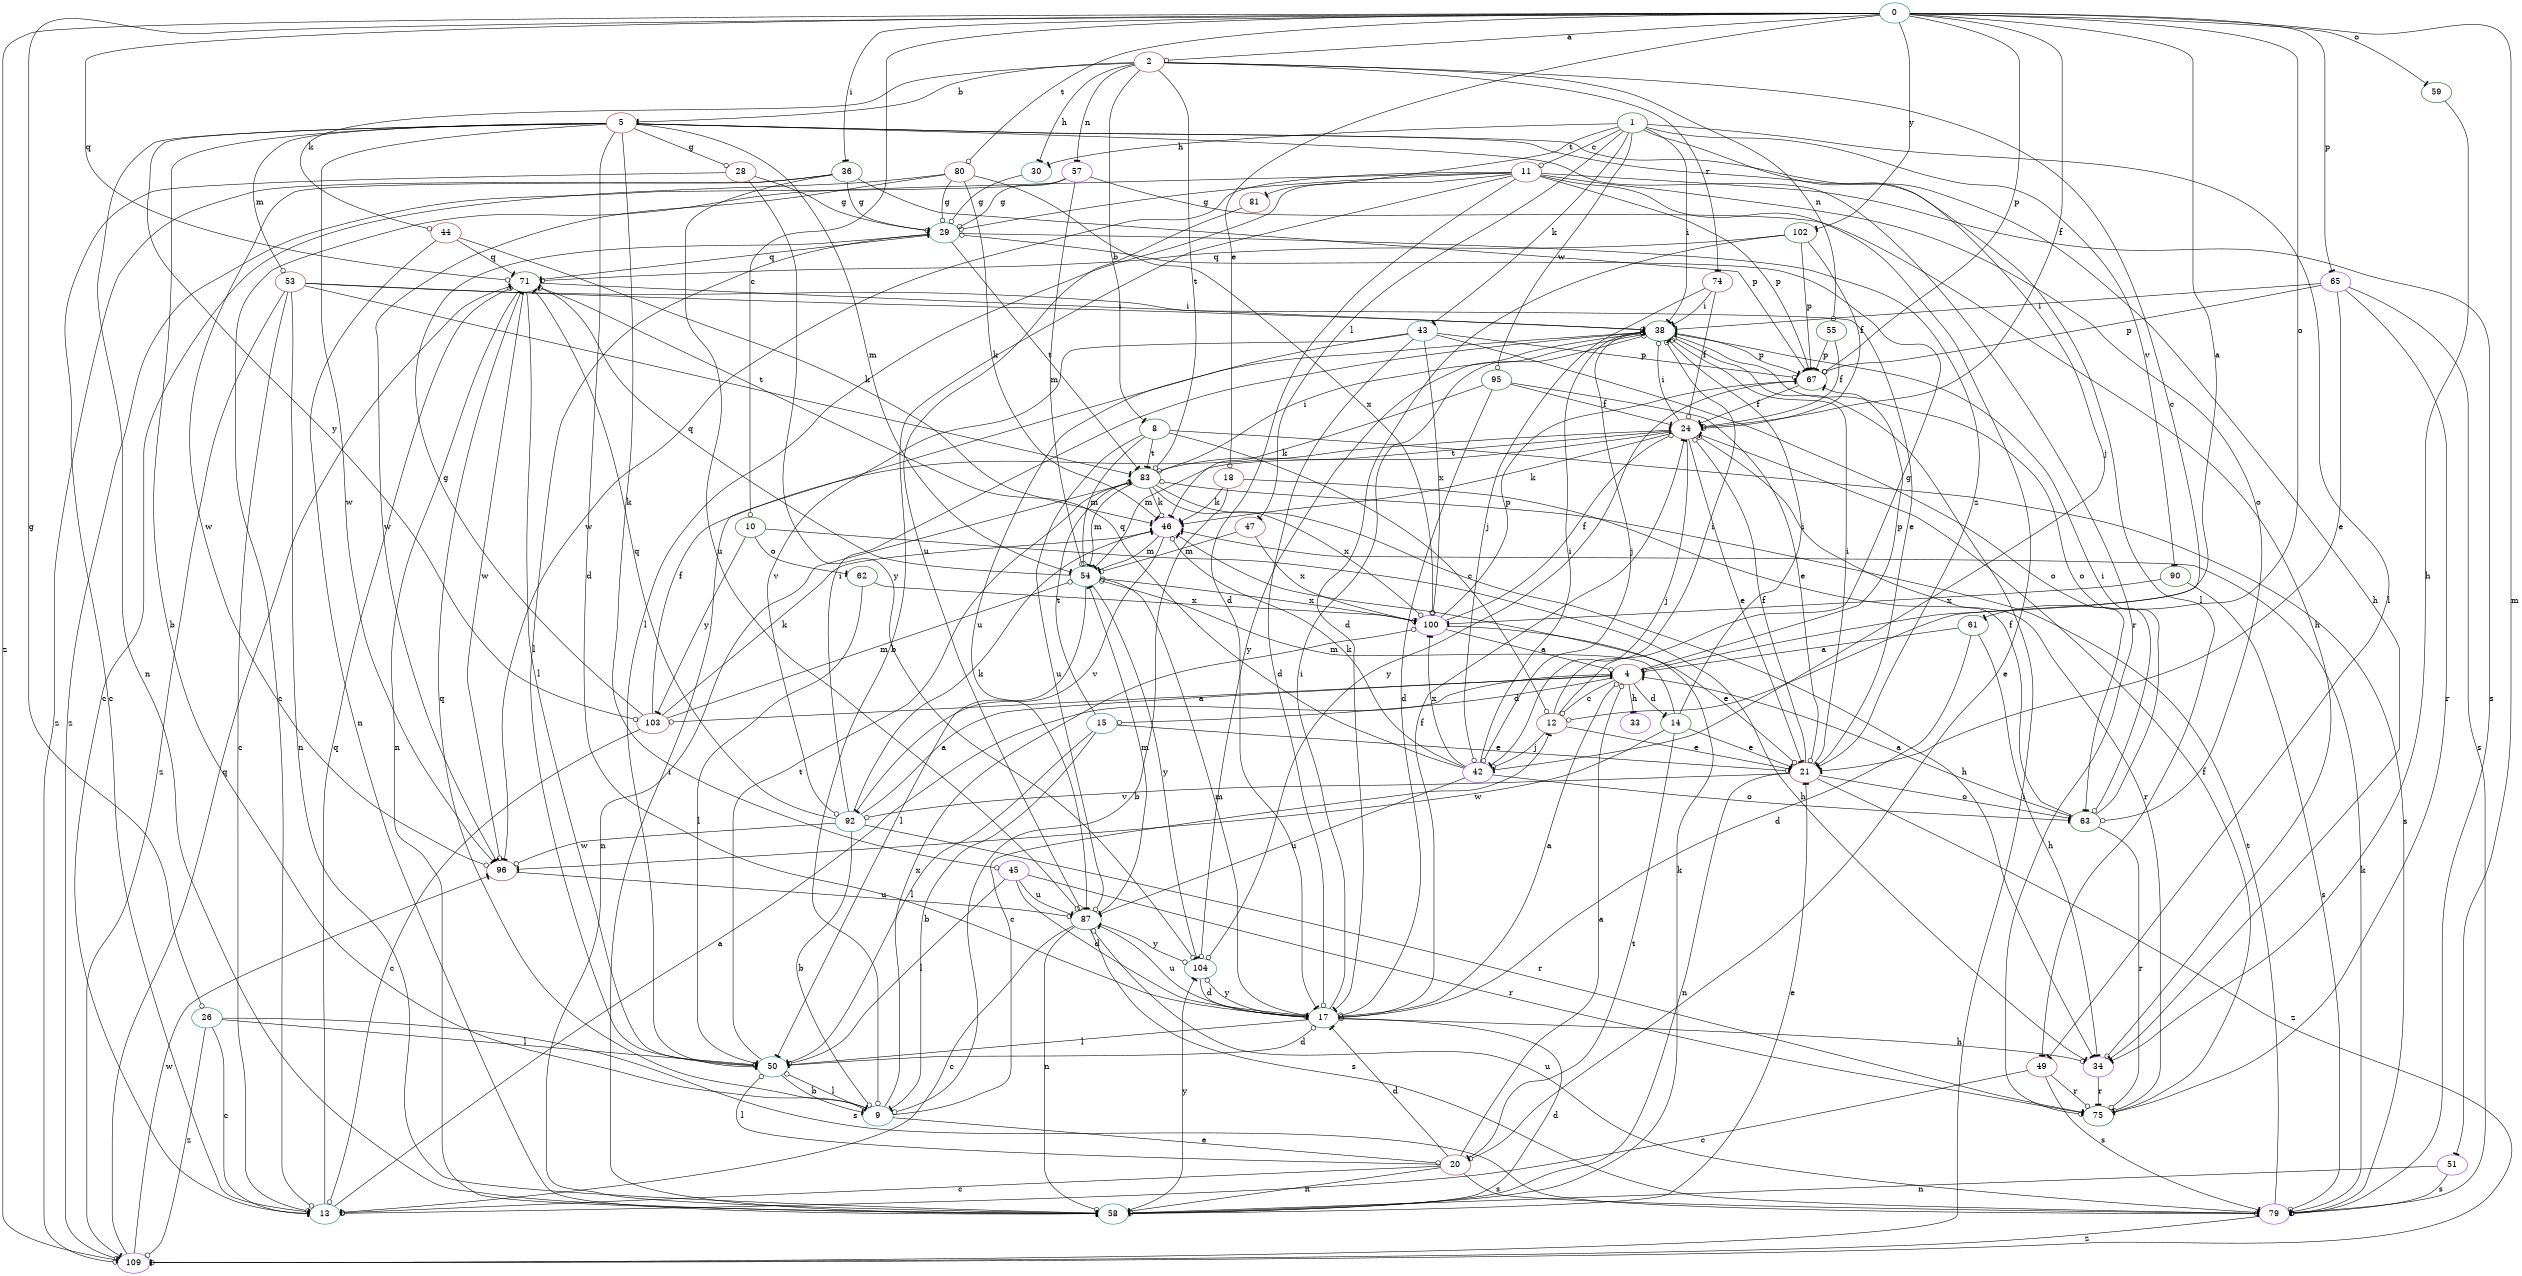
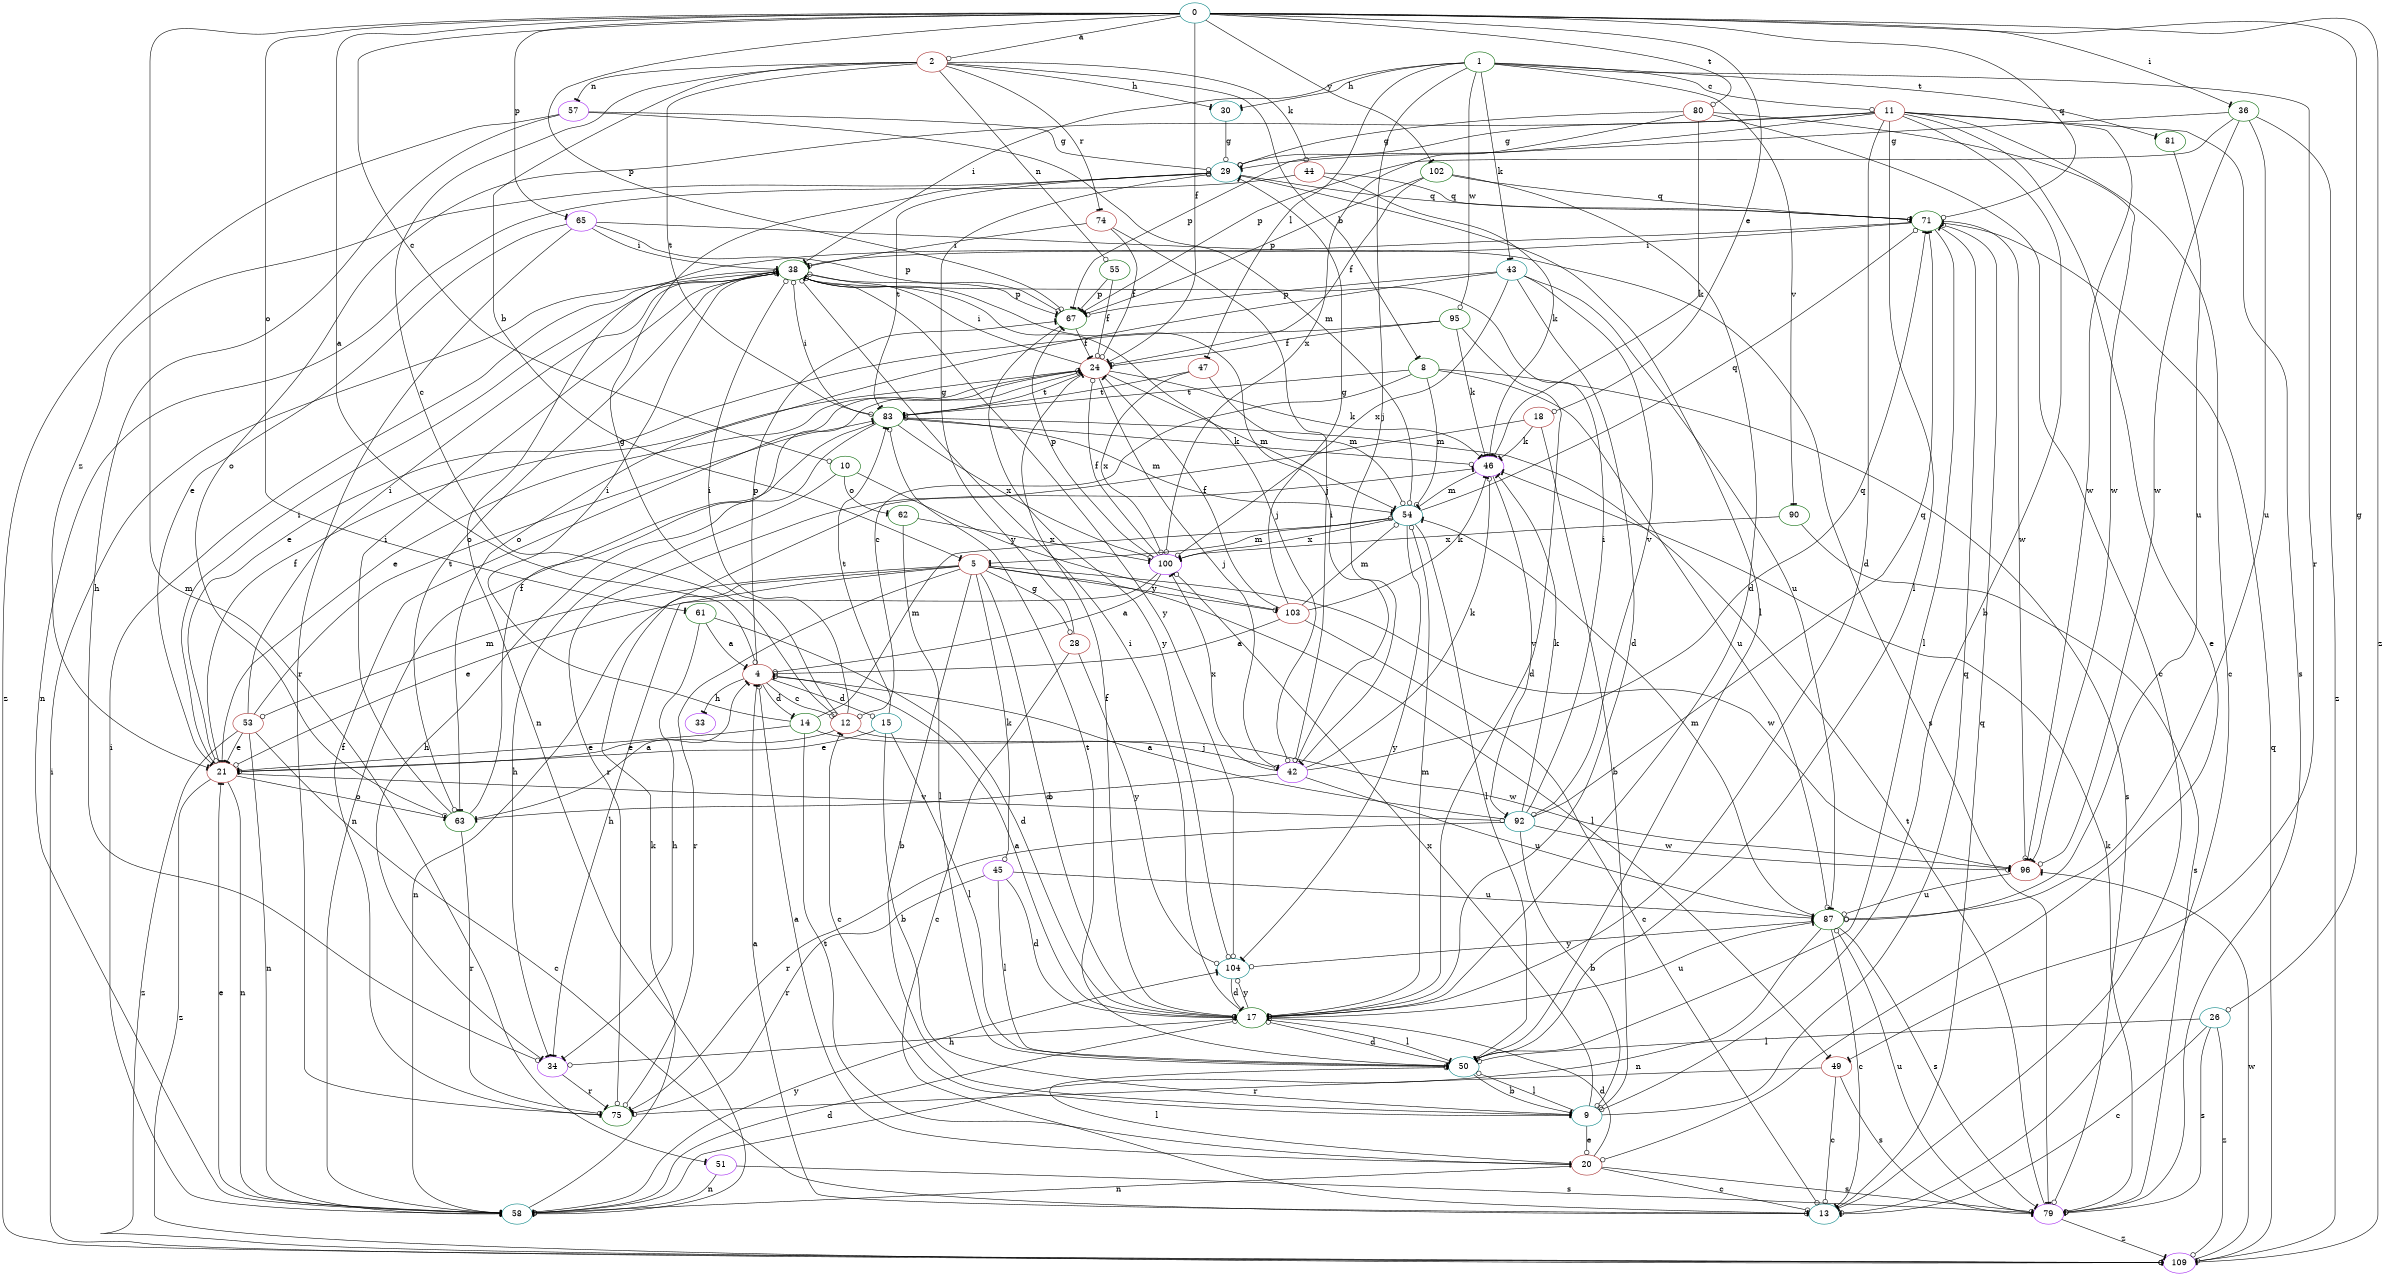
node "59": removed
node "81": color brown -> darkgreen
edge "5" -> "54": reversed
edge "47" -> "83": added, label "t"
edge "1" -> "49": label "l" -> "r"
edge "4" -> "103": reversed
edge "20" -> "17": arrowhead tee -> odot
